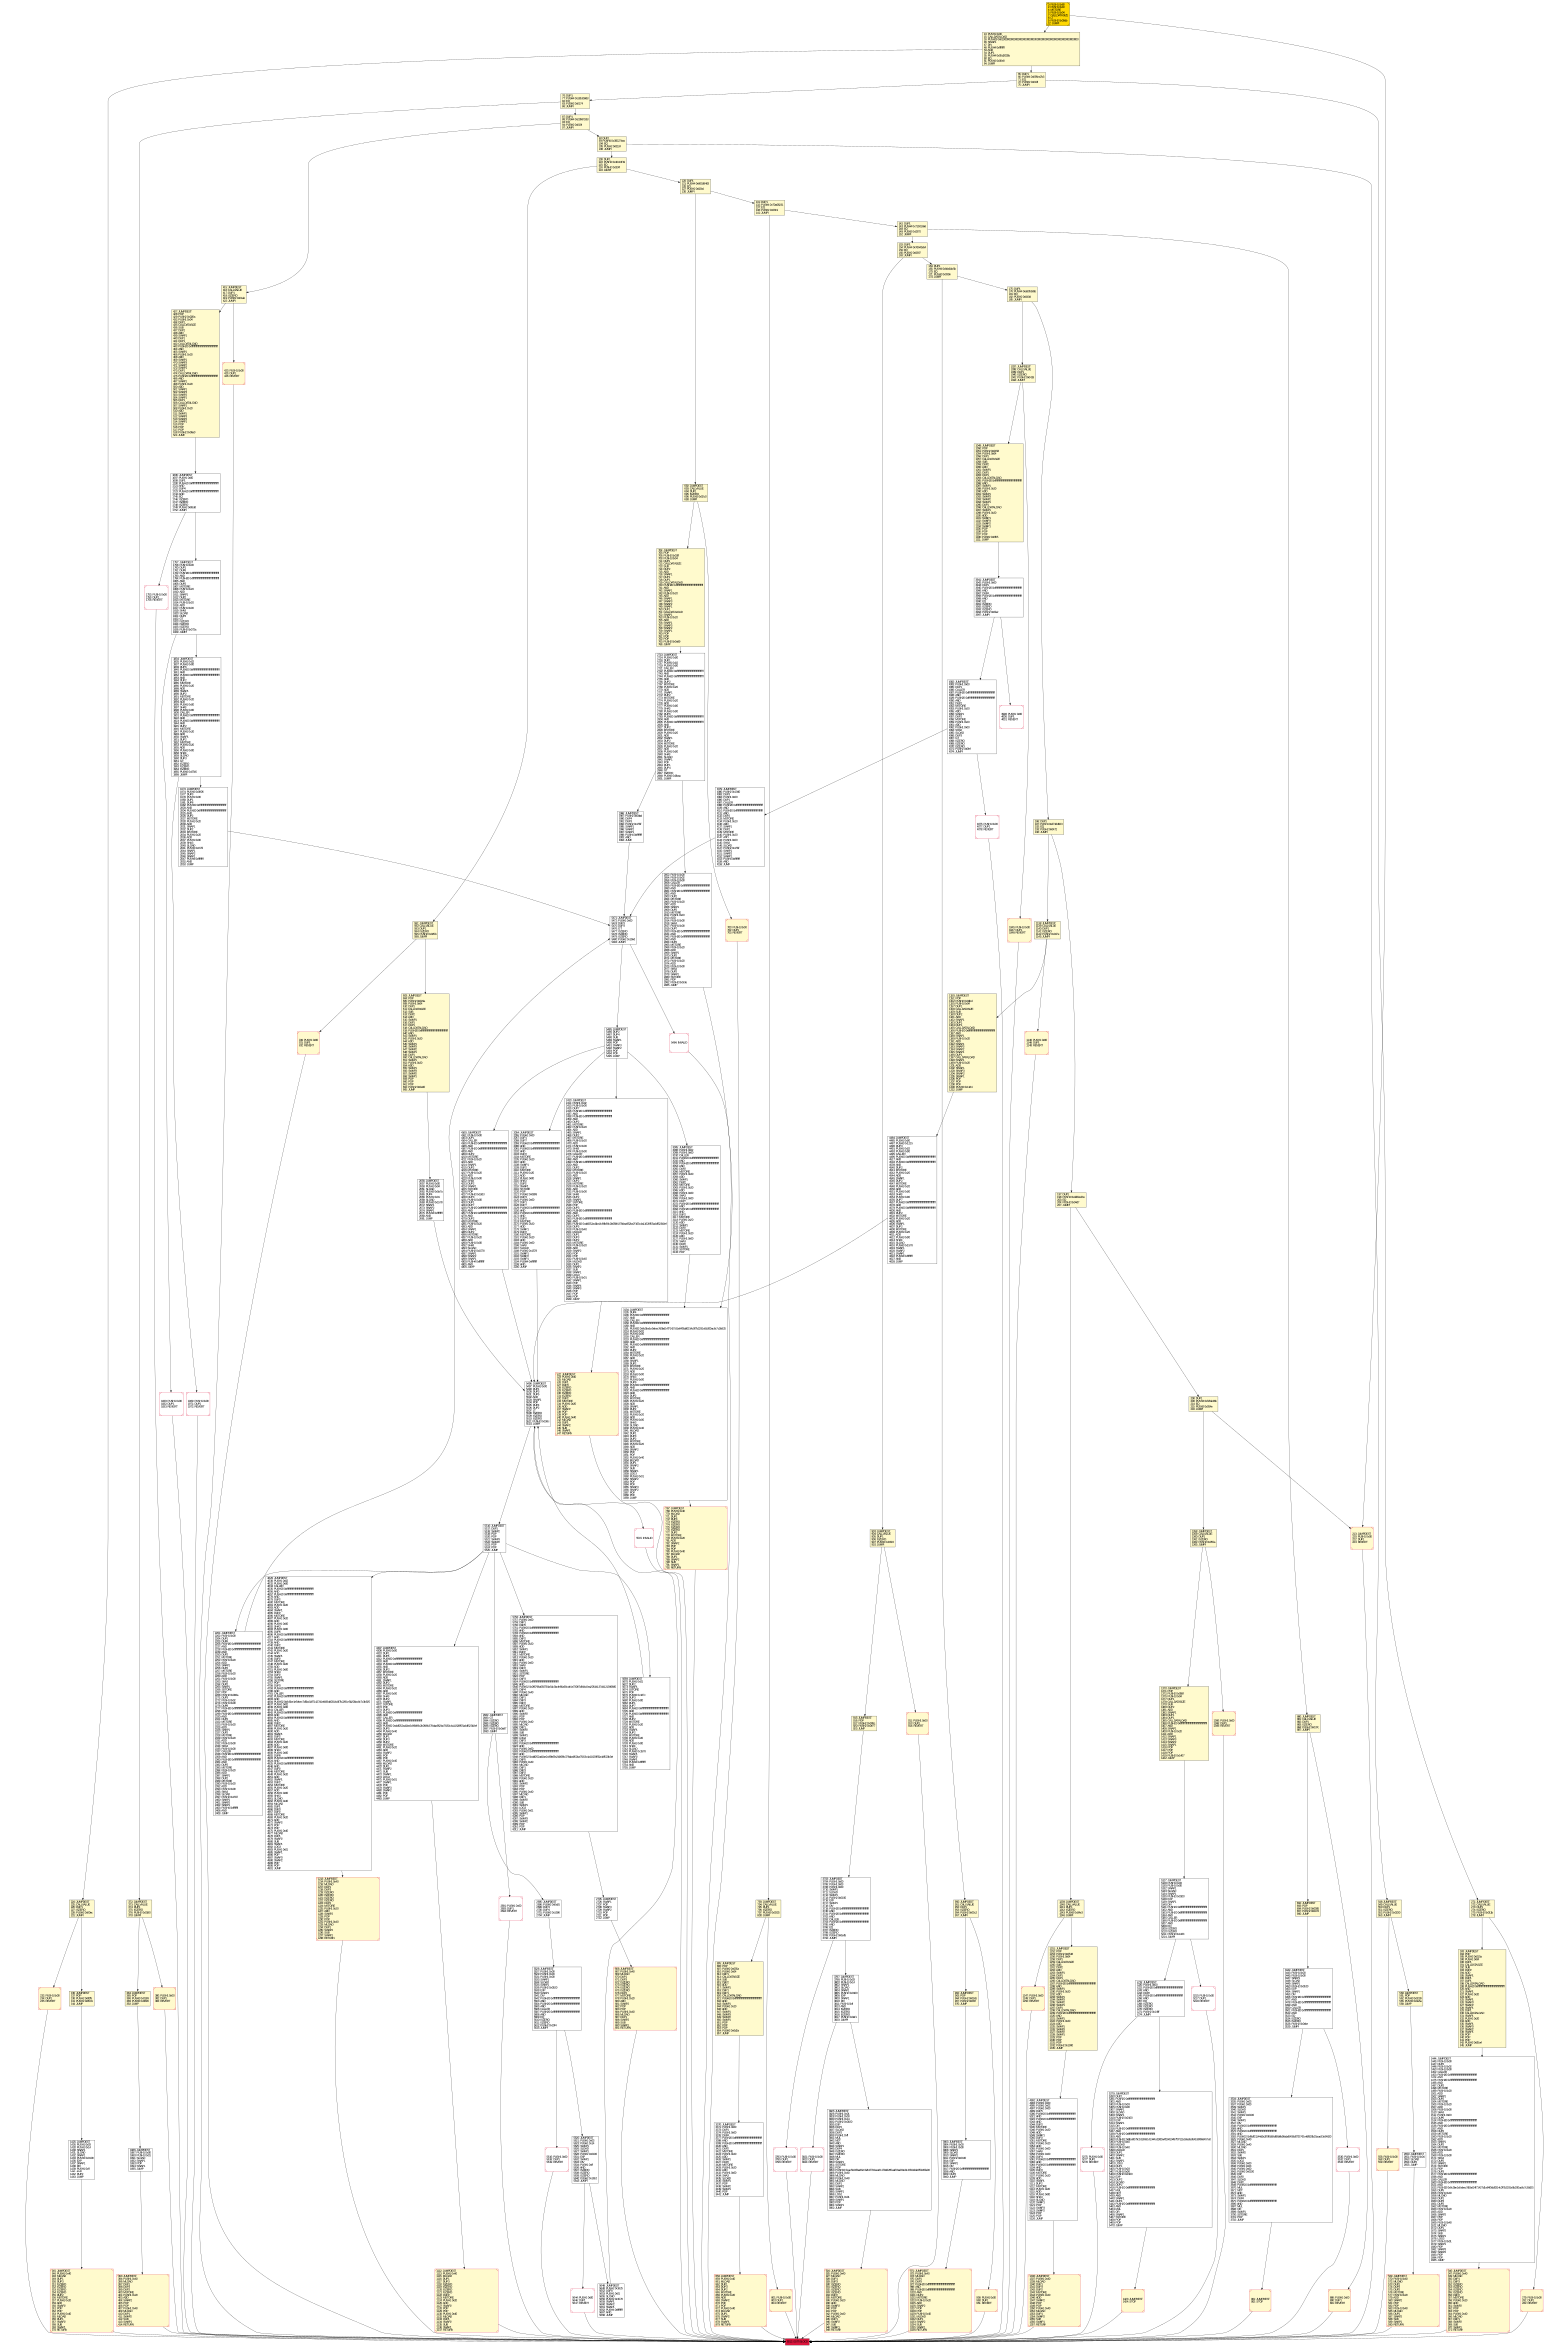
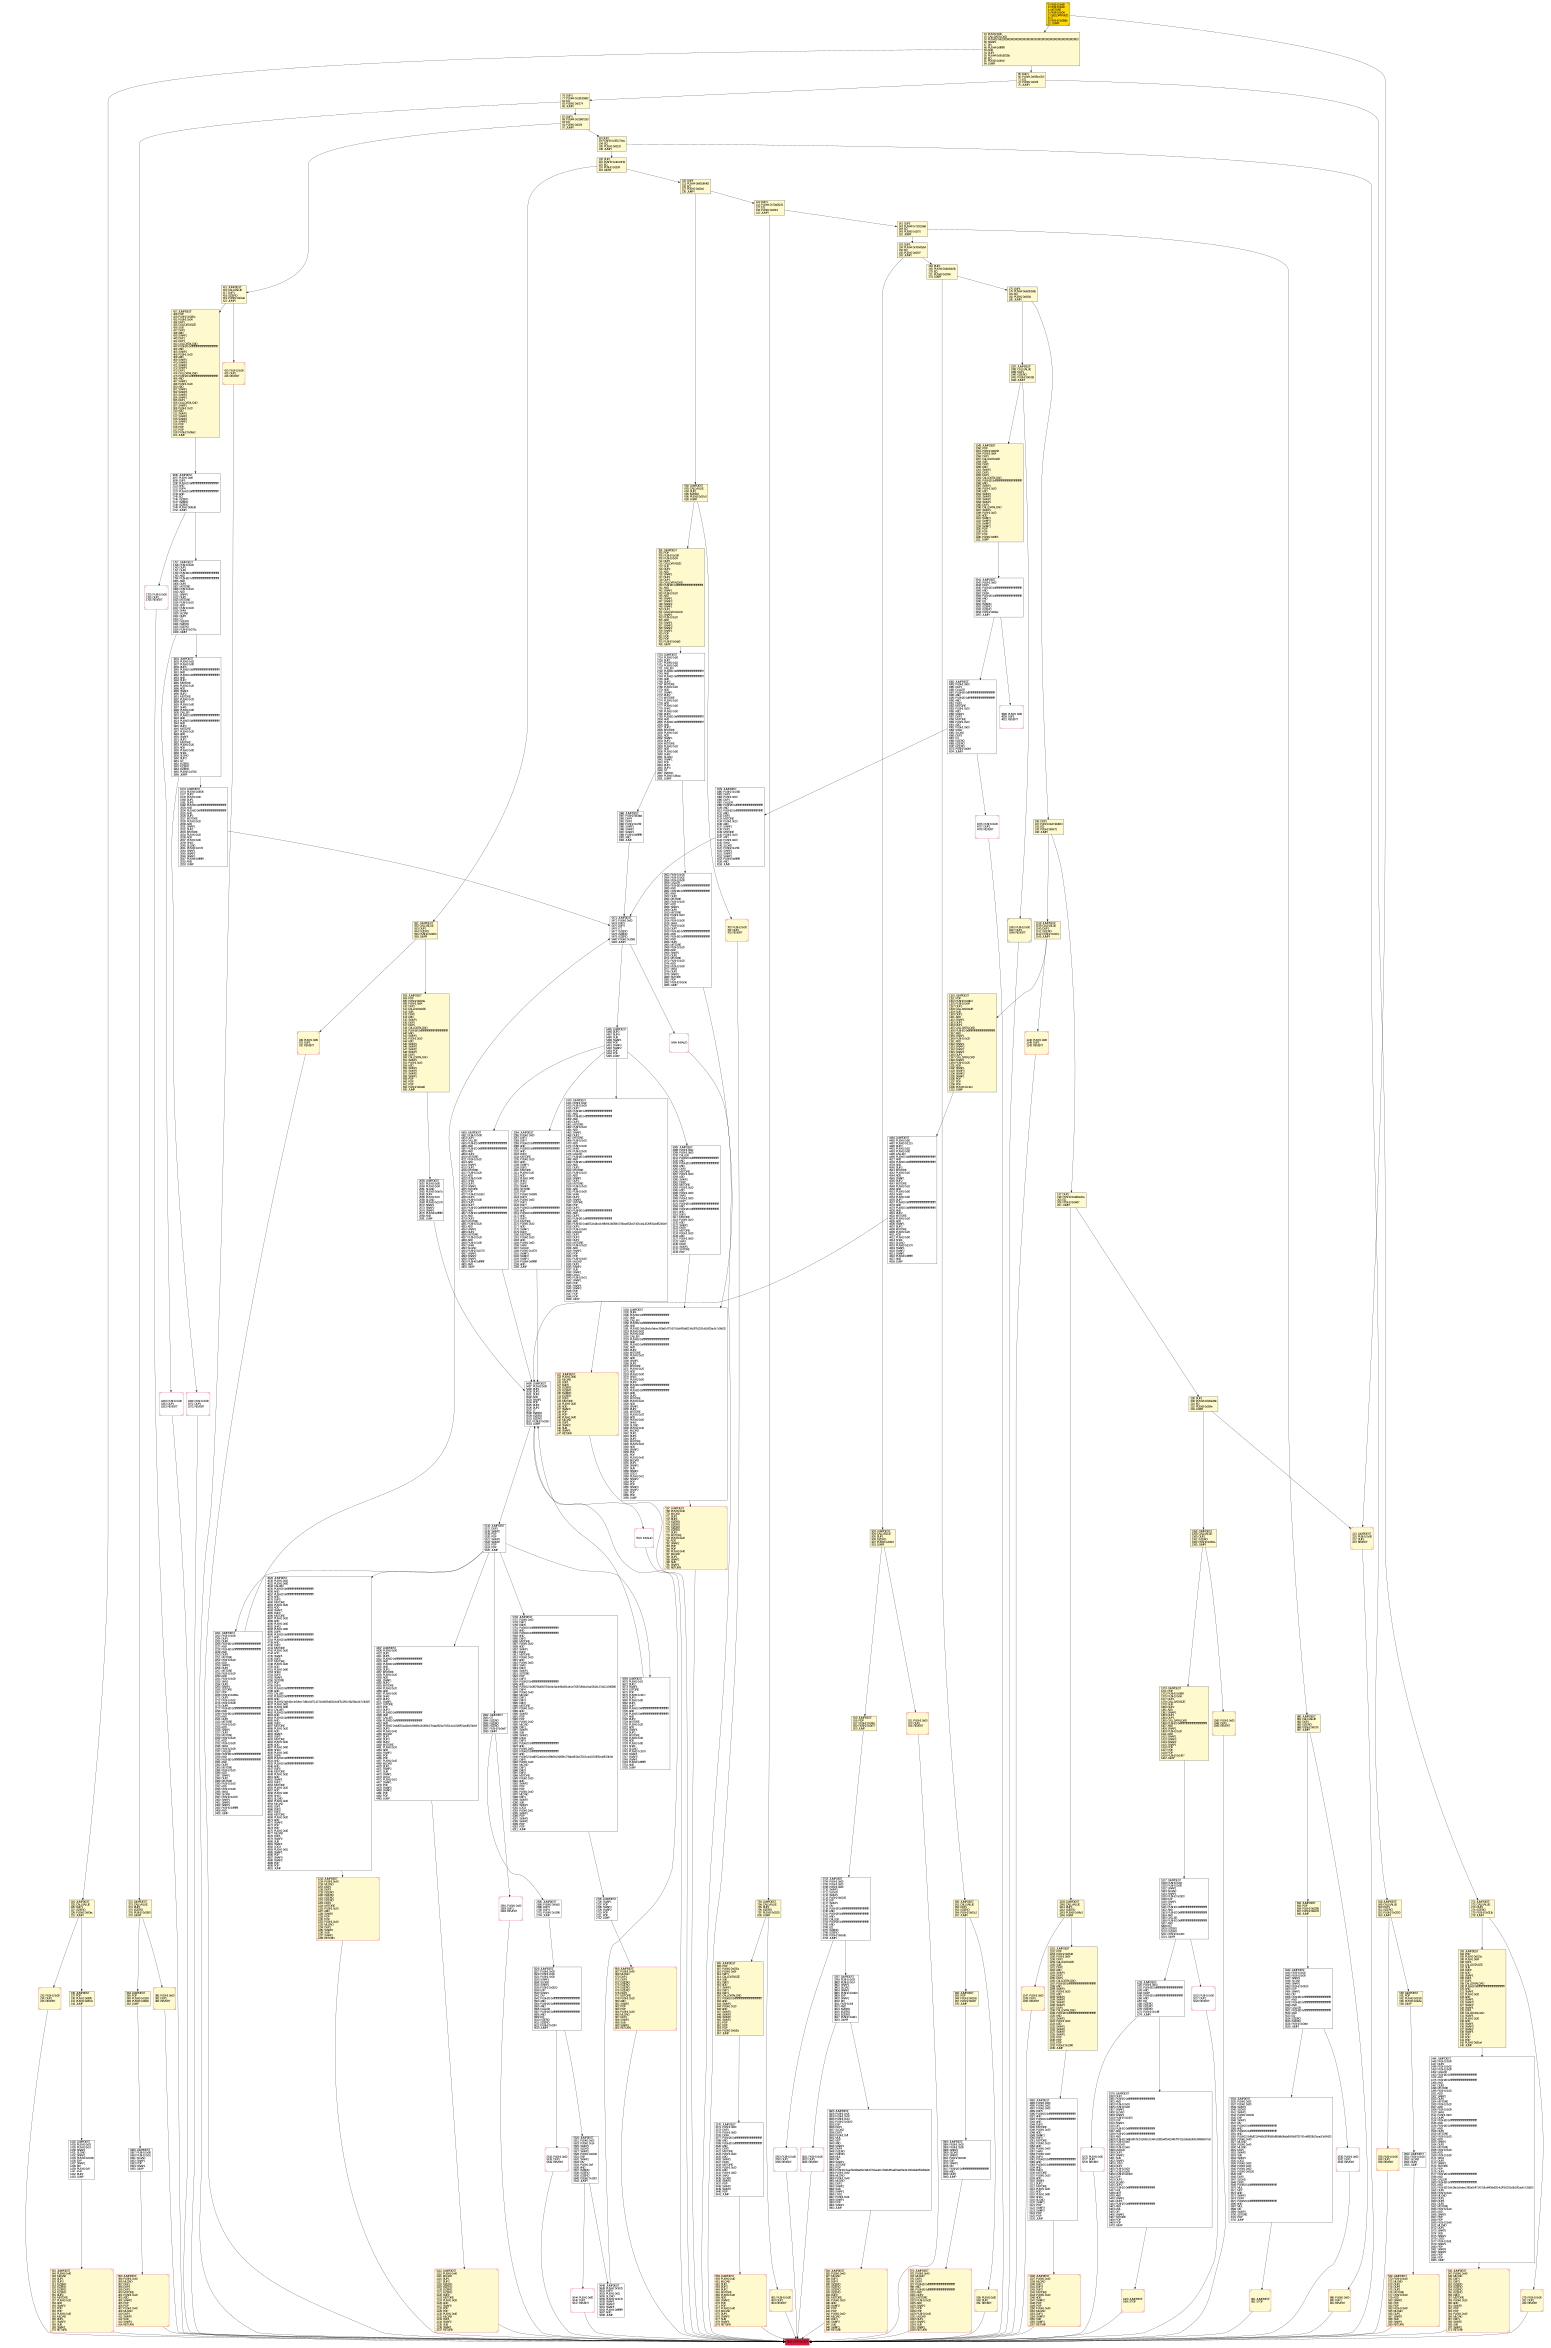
node "1045: PUSH1 0x00 1047: DUP1 1048: REVERT": color crimson -> black
